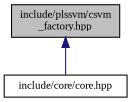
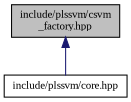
node "include/core/core.hpp": label "include/core/core.hpp" -> "include/plssvm/core.hpp"
